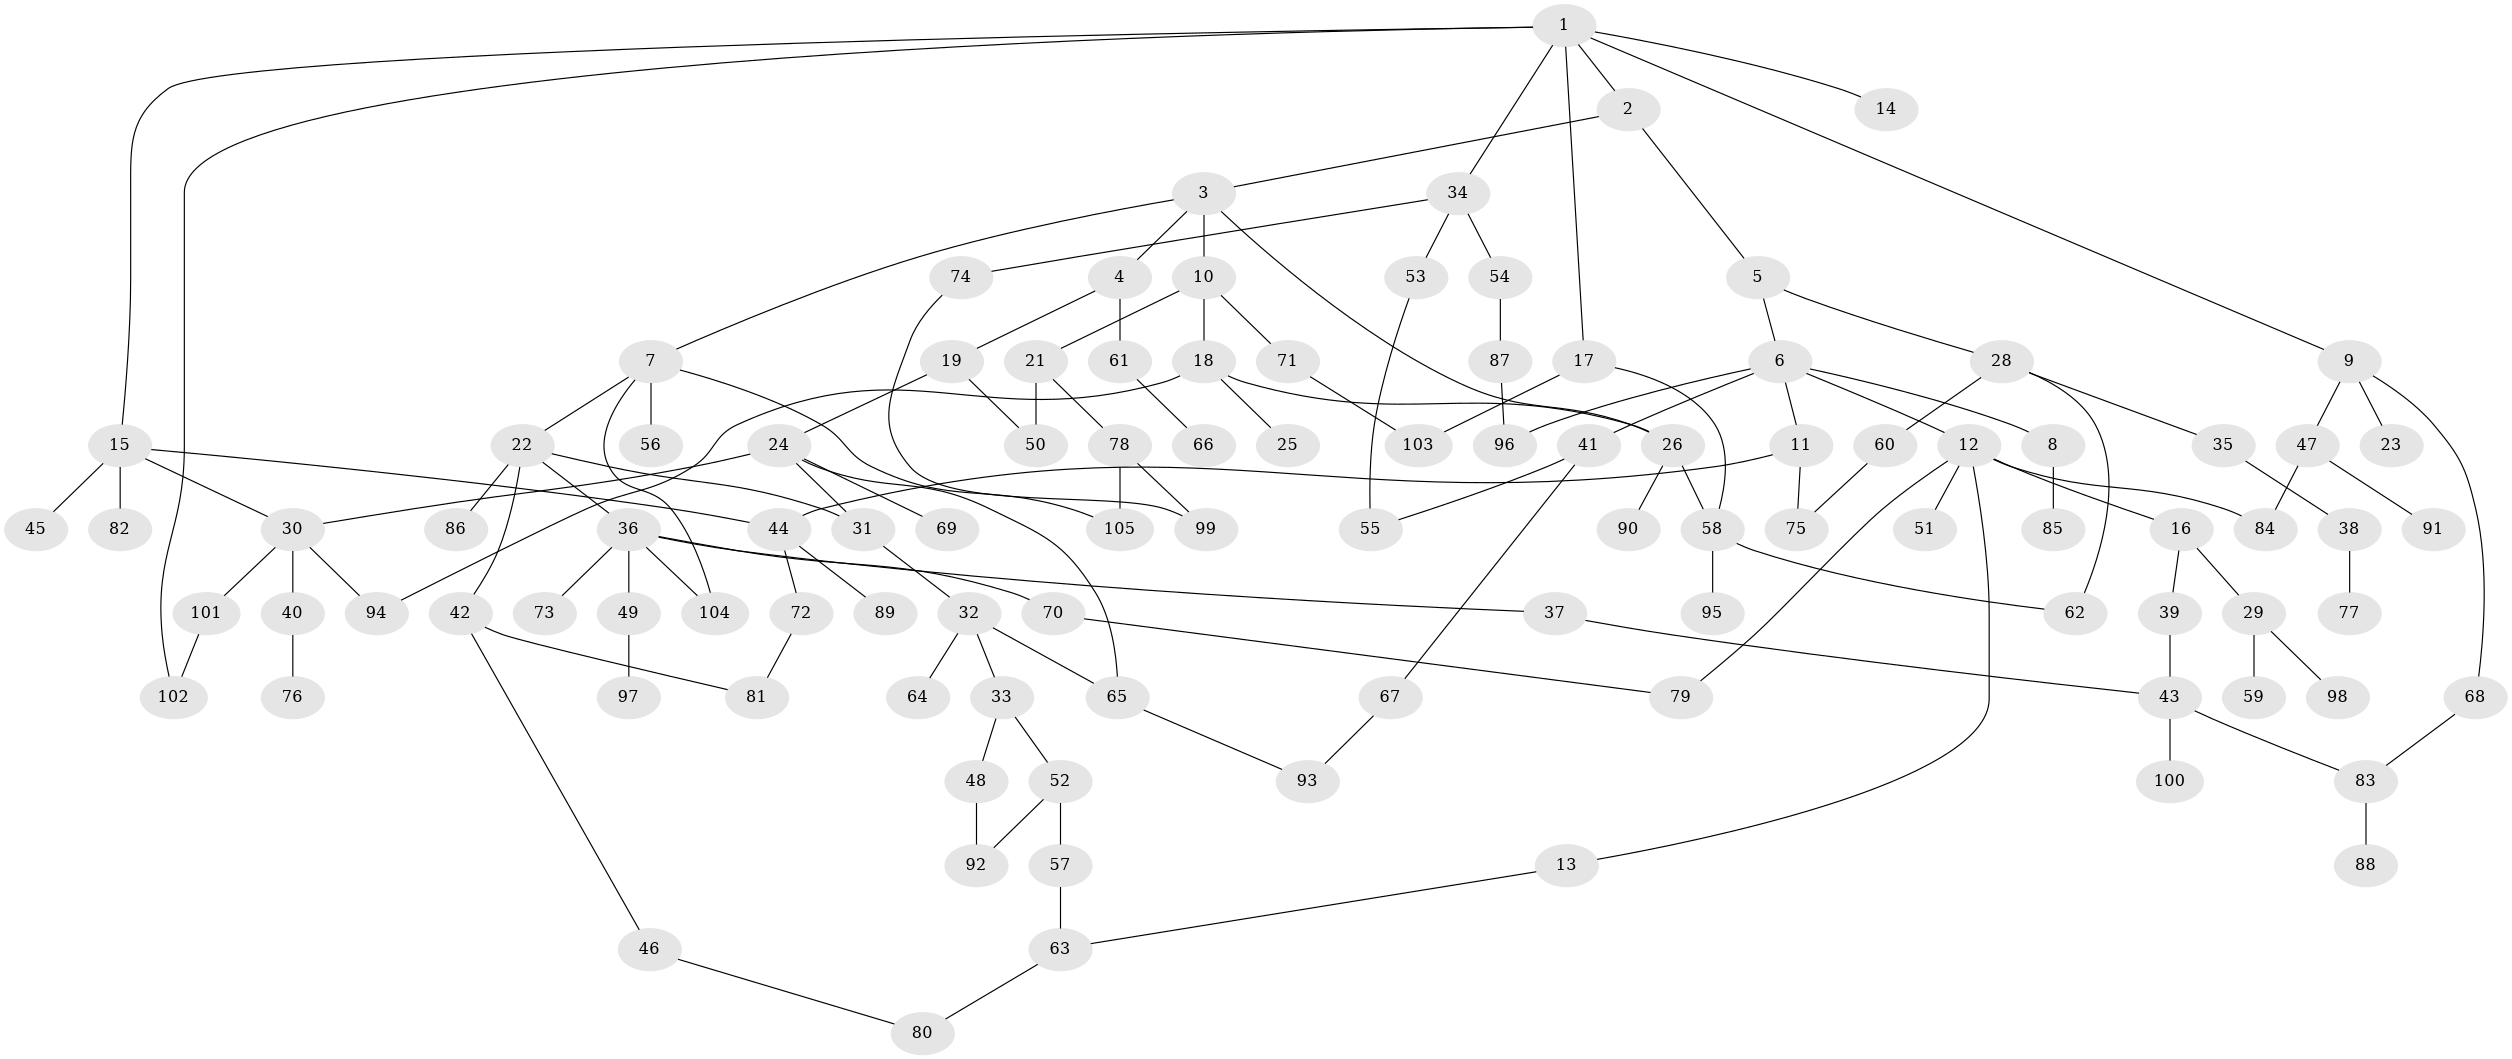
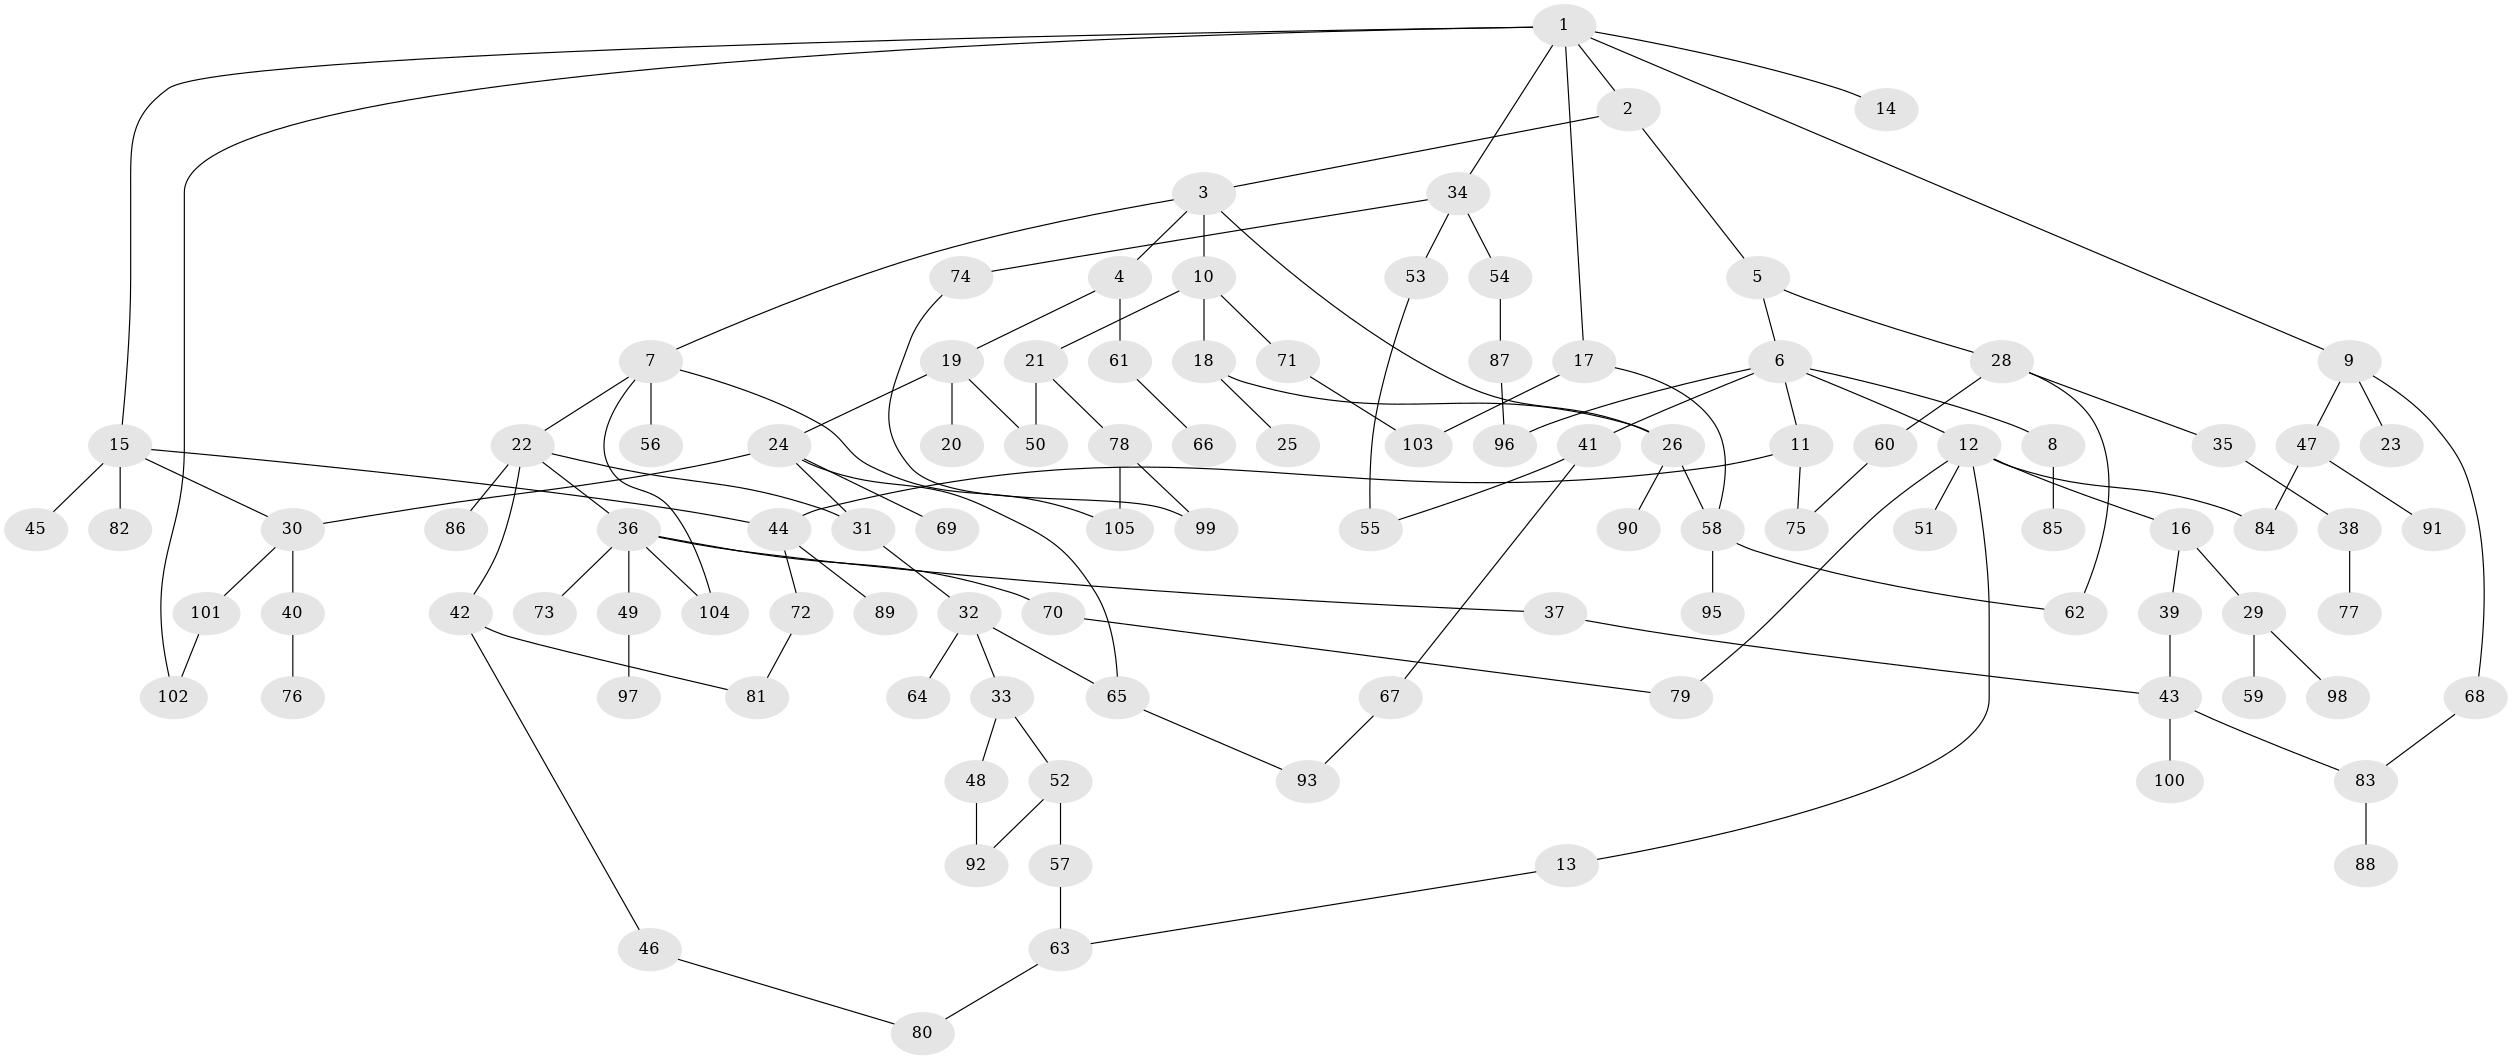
node "20": added
node "94": removed
